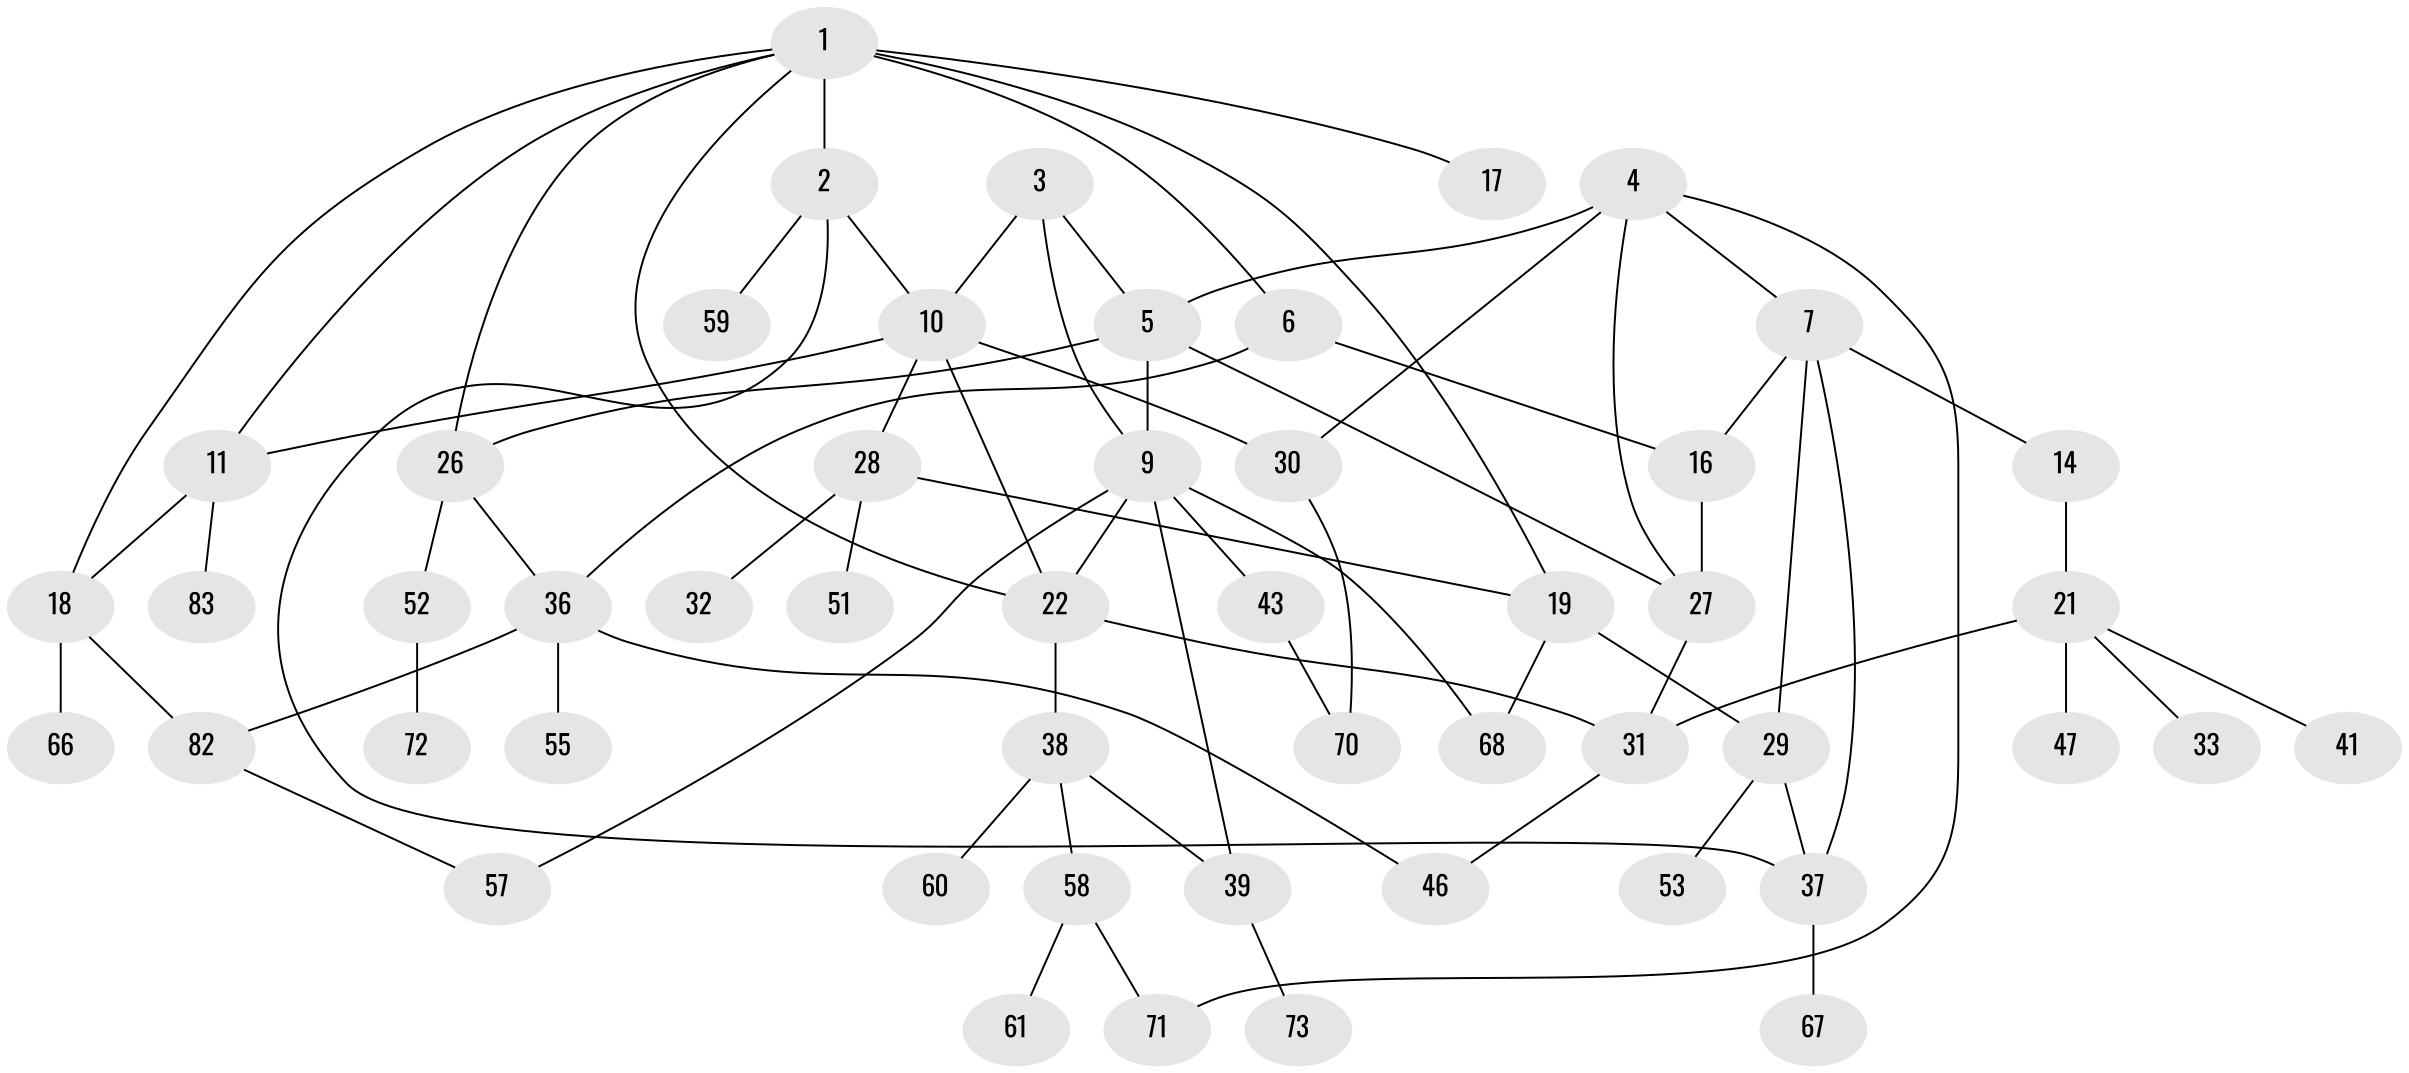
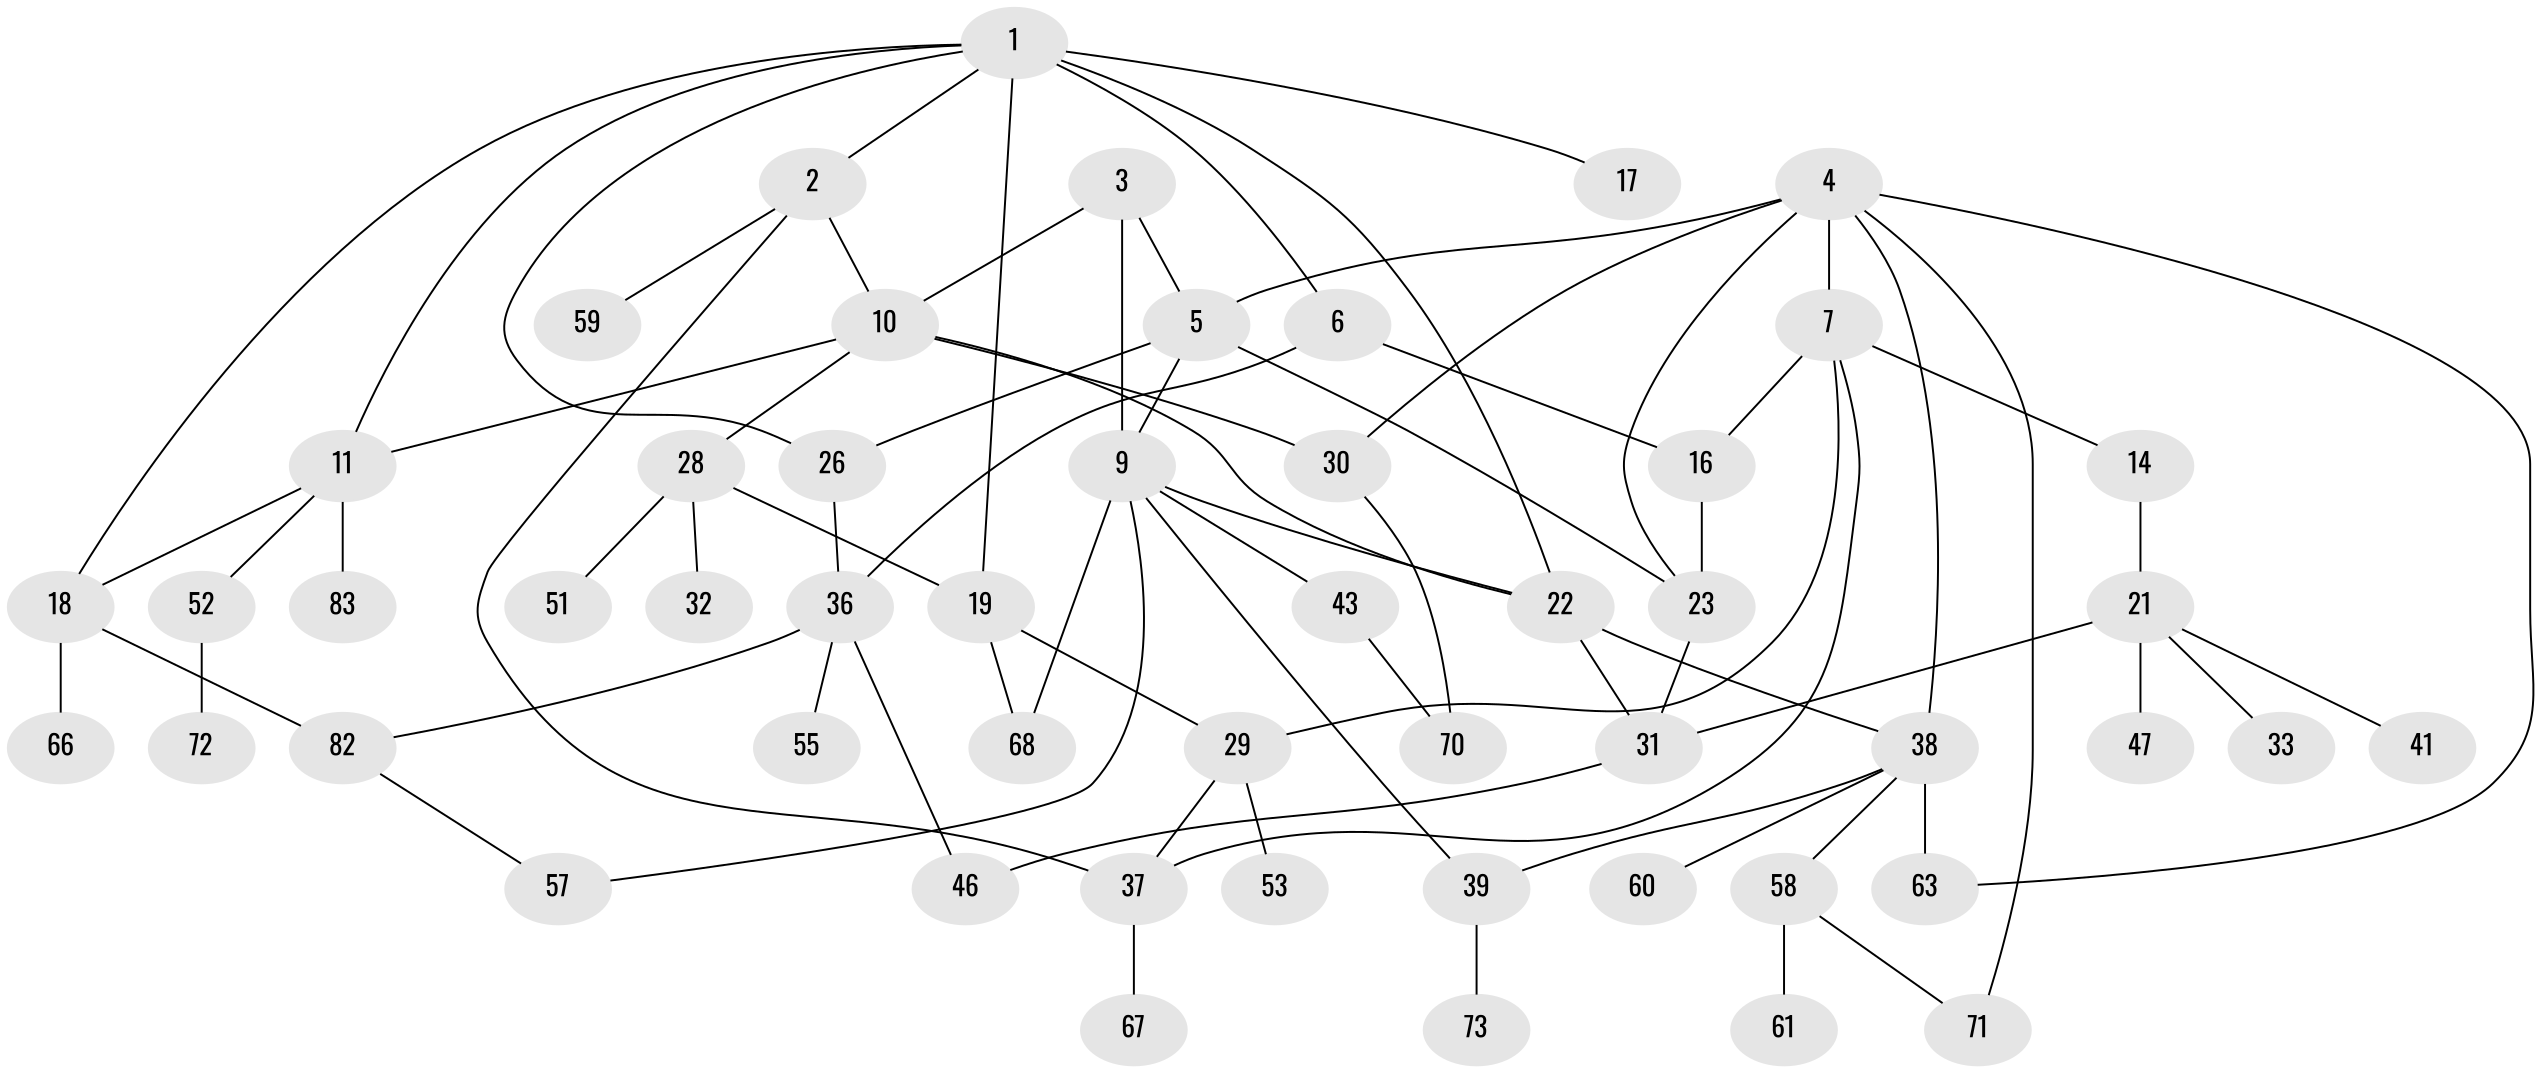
edge "4" -- "38": added
edge "26" -- "52": now "11" -- "52"
node "27": label "27" -> "23"
node "63": added
